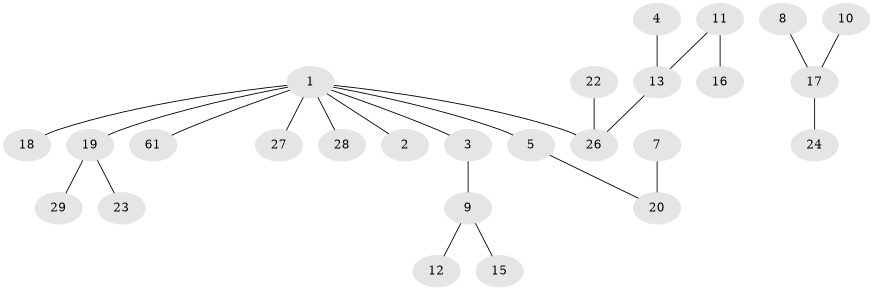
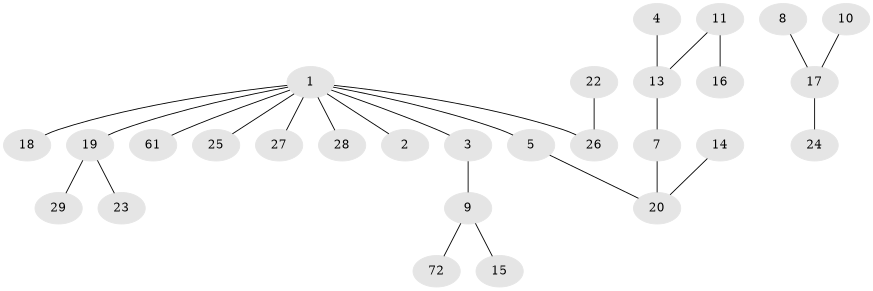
edge "13" -- "26": now "13" -- "7"
node "25": added
node "14": added
node "12": label "12" -> "72"
